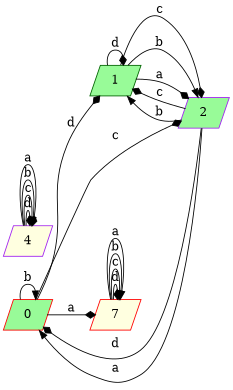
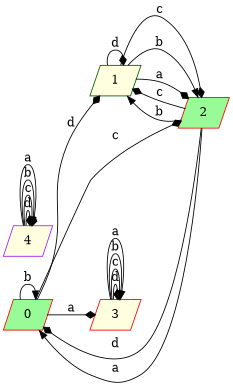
node "1": fillcolor palegreen -> lightyellow
node "2": color purple -> red
node "7": label "7" -> "3"
